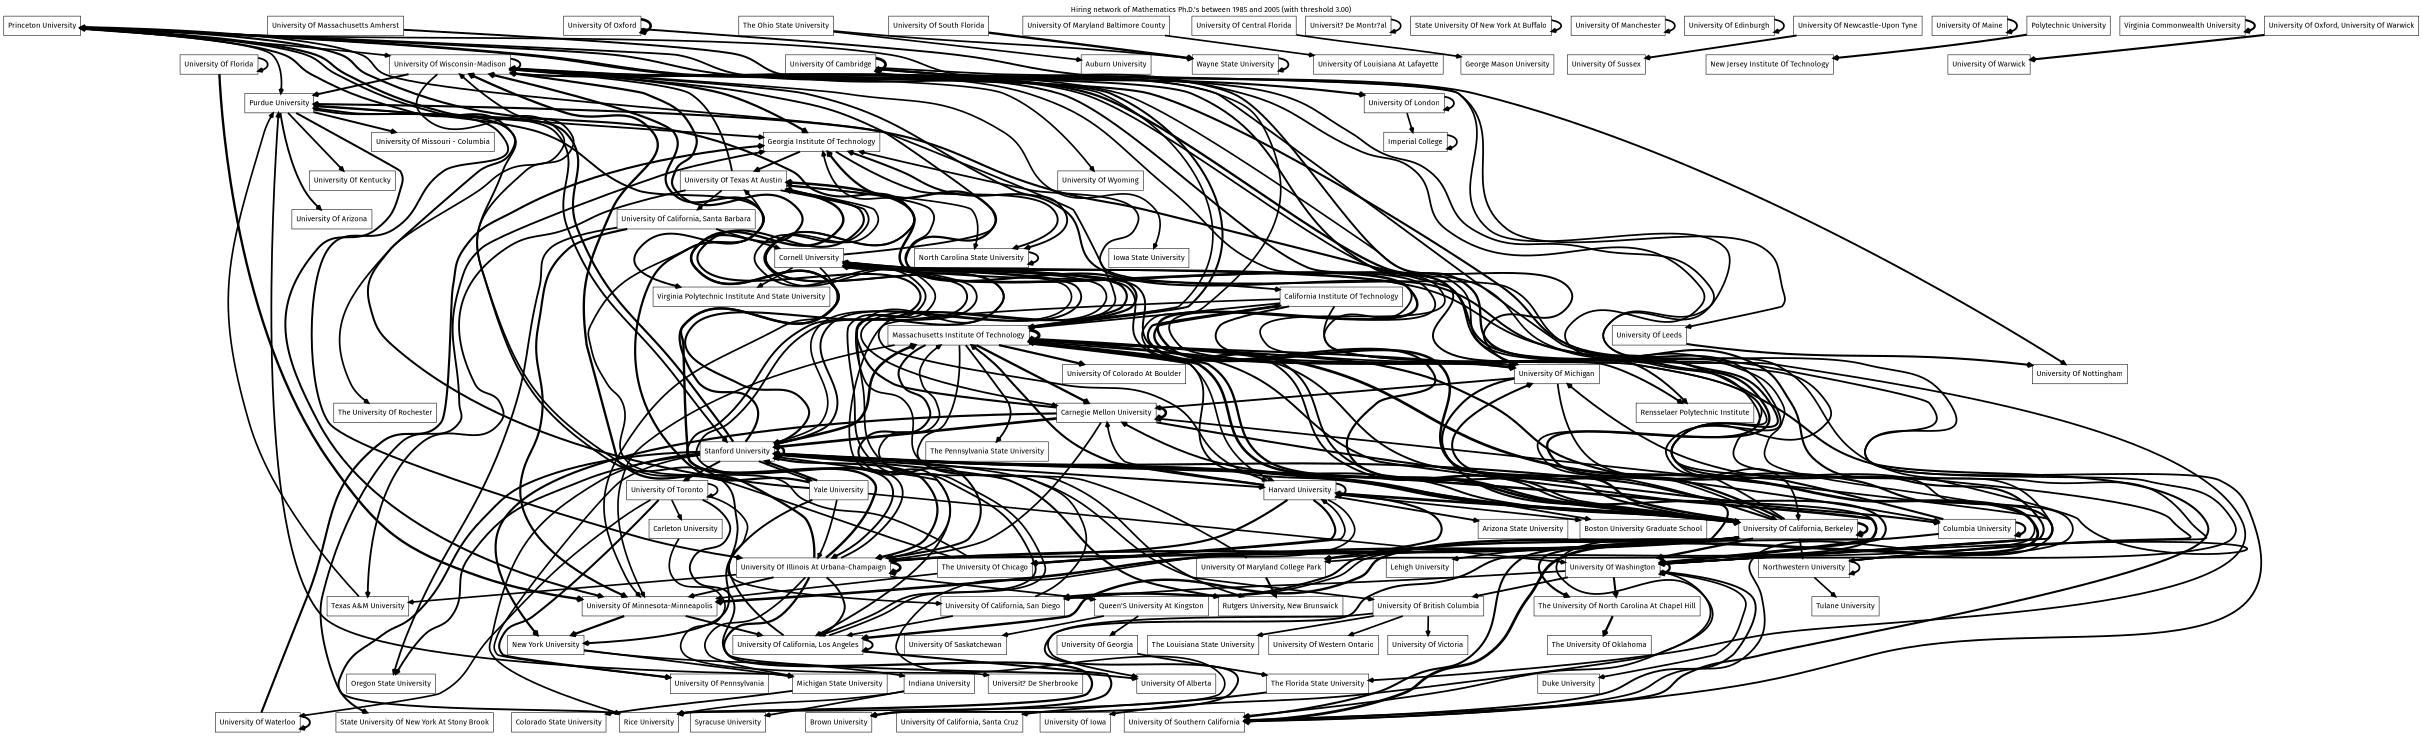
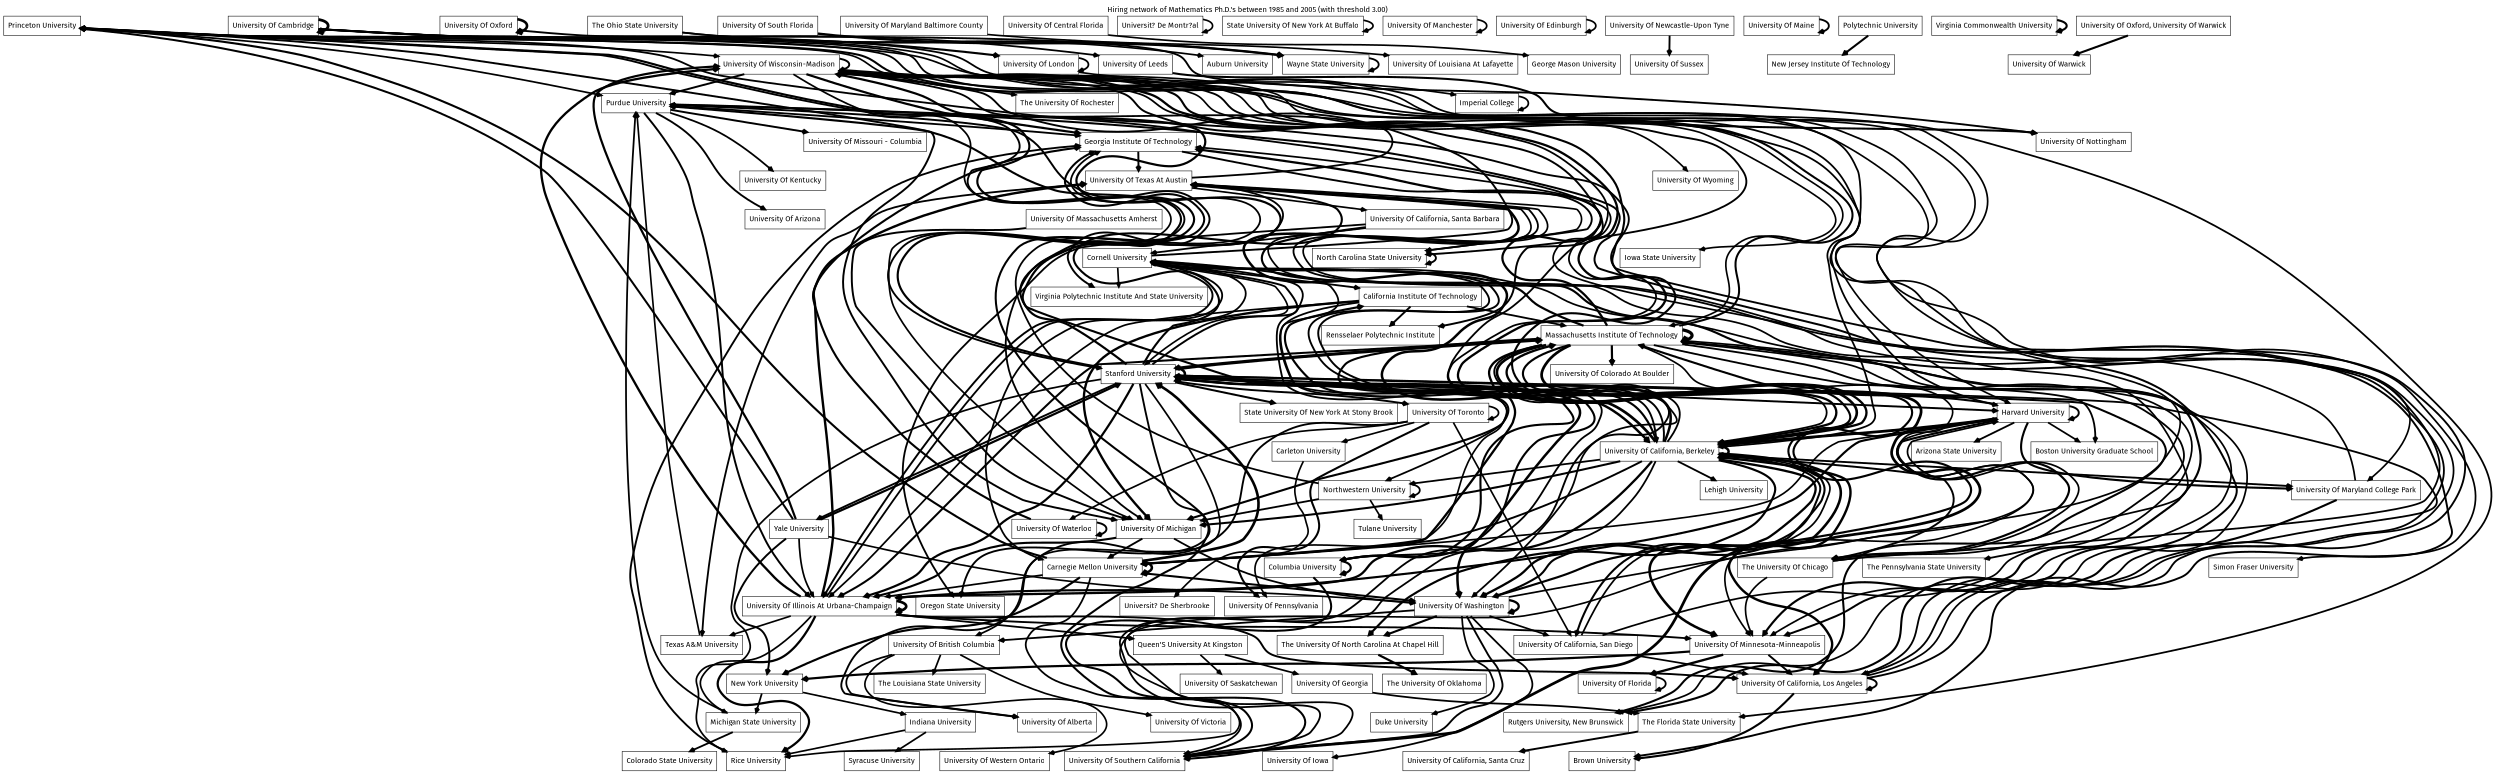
edge "Massachusetts Institute Of Technology" -> "Stanford University": added
edge "University Of Florida" -> "University Of Minnesota-Minneapolis": reversed
node "Simon Fraser University": added
